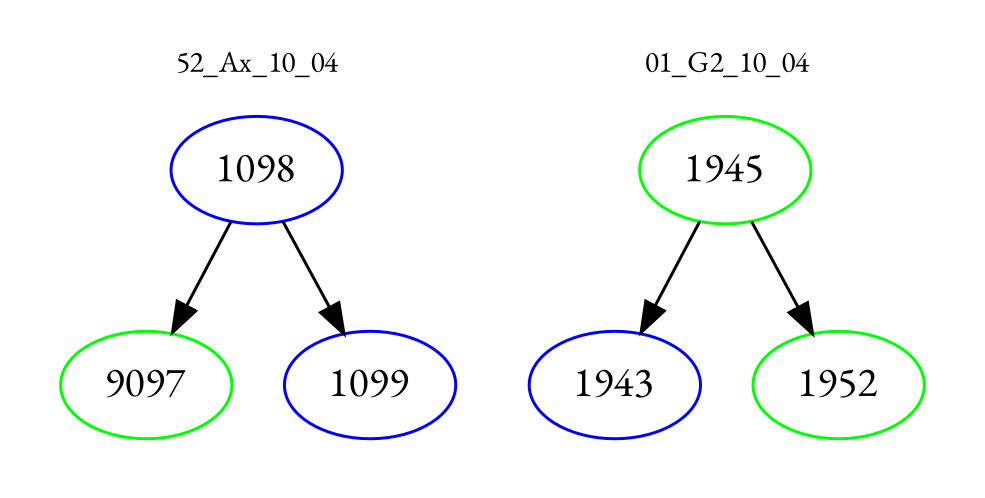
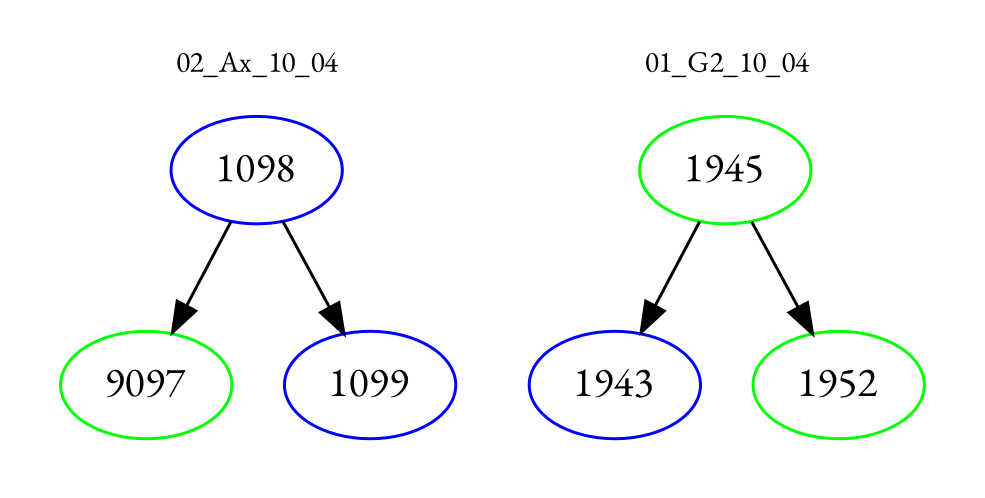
cluster "52_Ax_10_04": label "52_Ax_10_04" -> "02_Ax_10_04"
